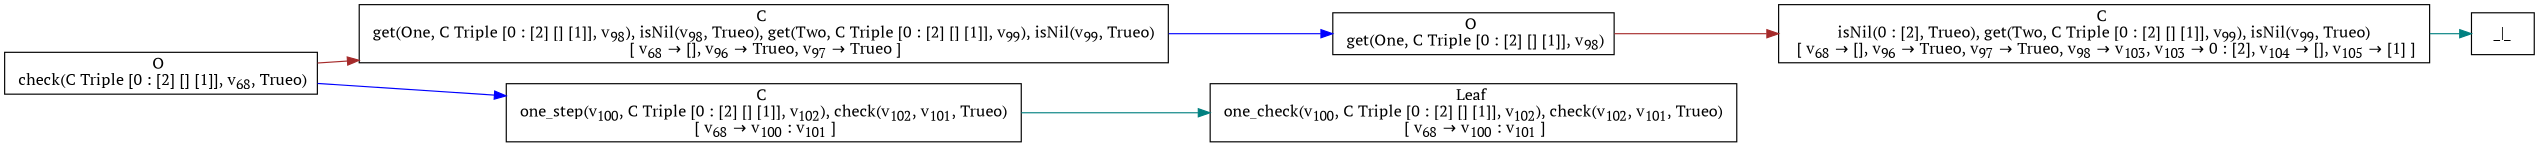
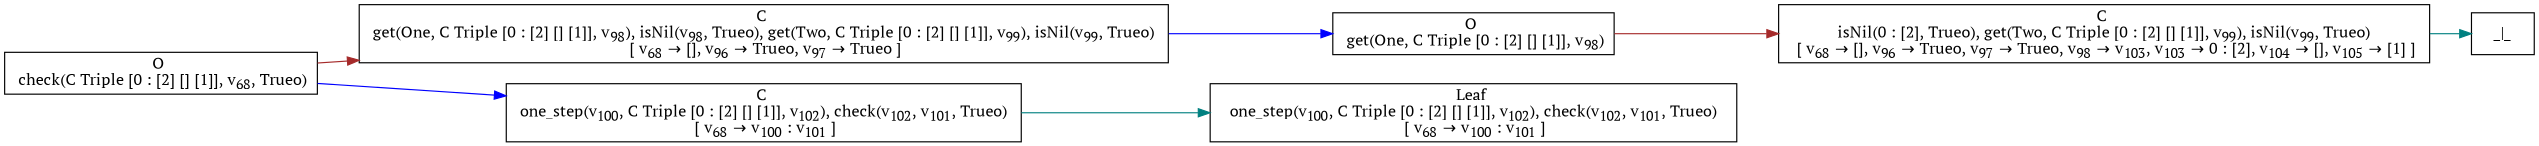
node "Leaf": text "one_check(v" -> "one_step(v"
